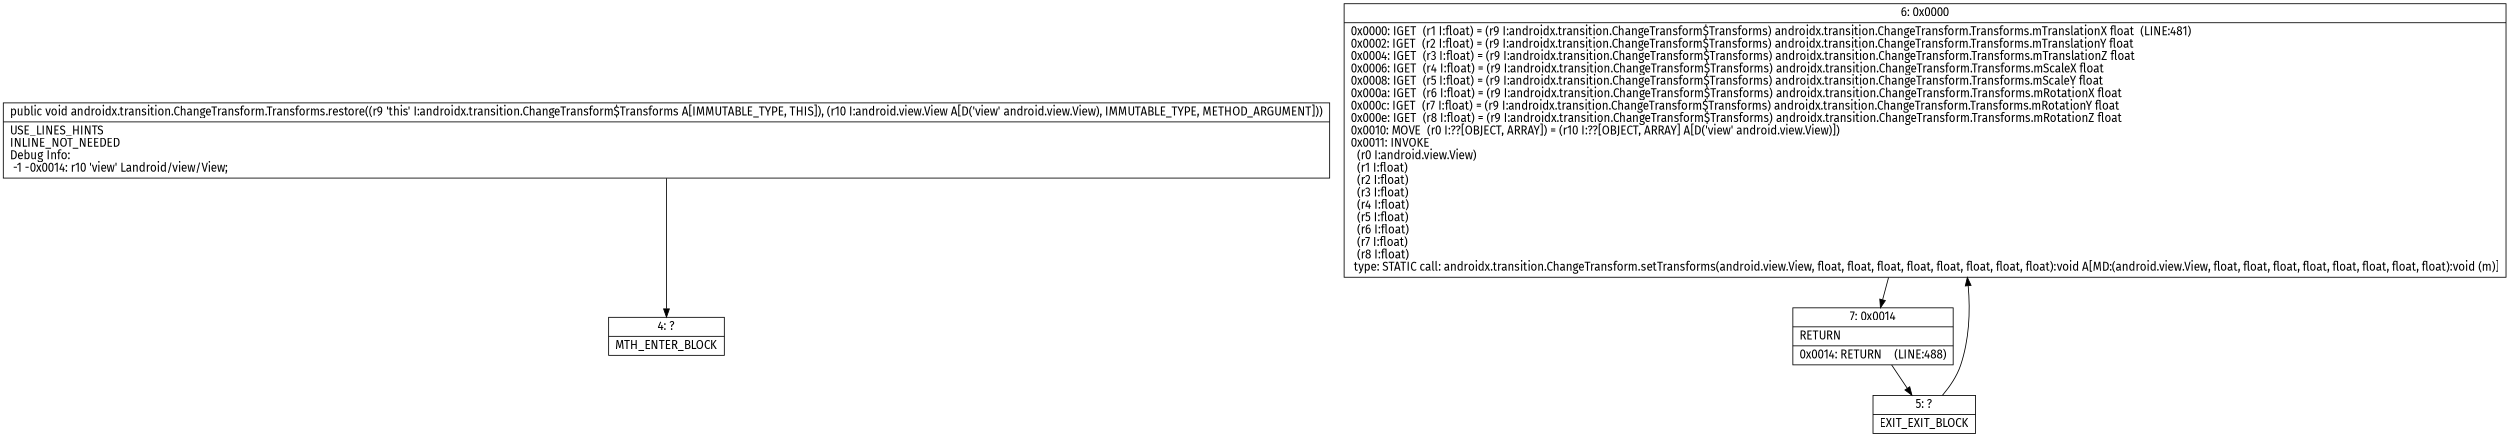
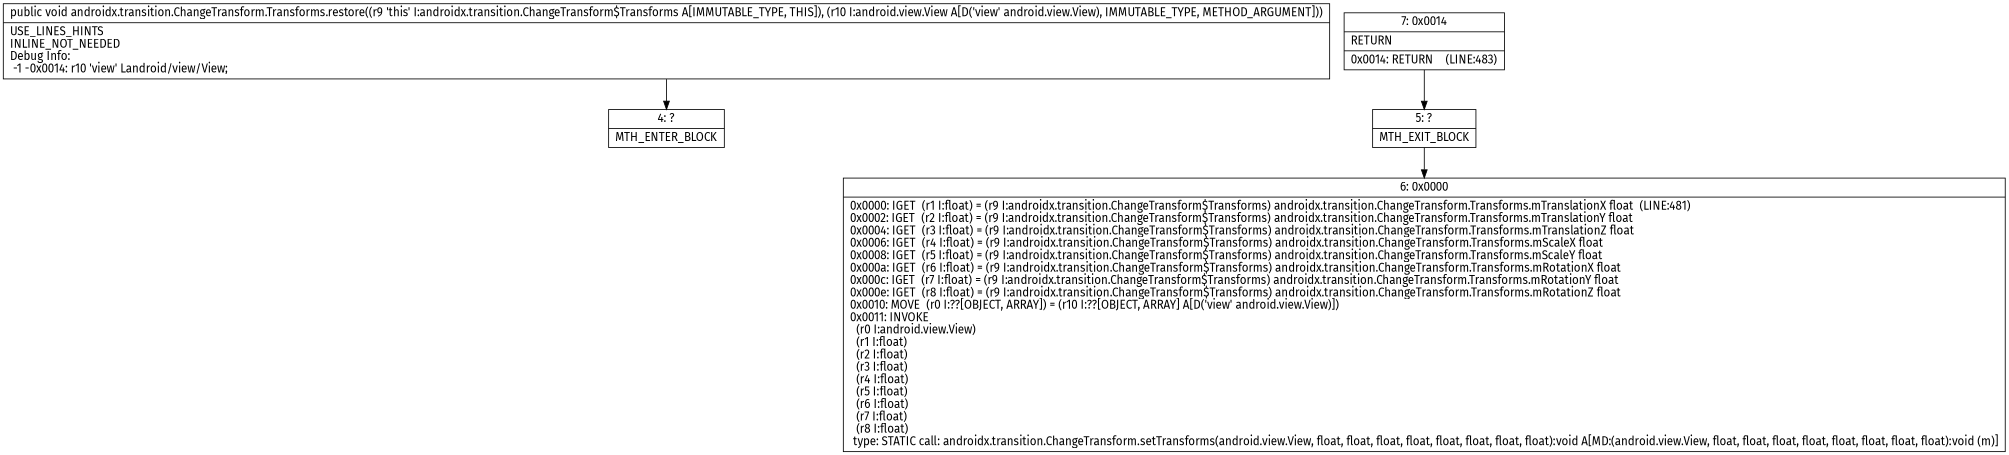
edge "6: 0x0000" -> "7: 0x0014": removed
node "7: 0x0014": text "0x0014: RETURN    (LINE:488)" -> "0x0014: RETURN    (LINE:483)"
node "5: ?": text "EXIT_EXIT_BLOCK" -> "MTH_EXIT_BLOCK"
